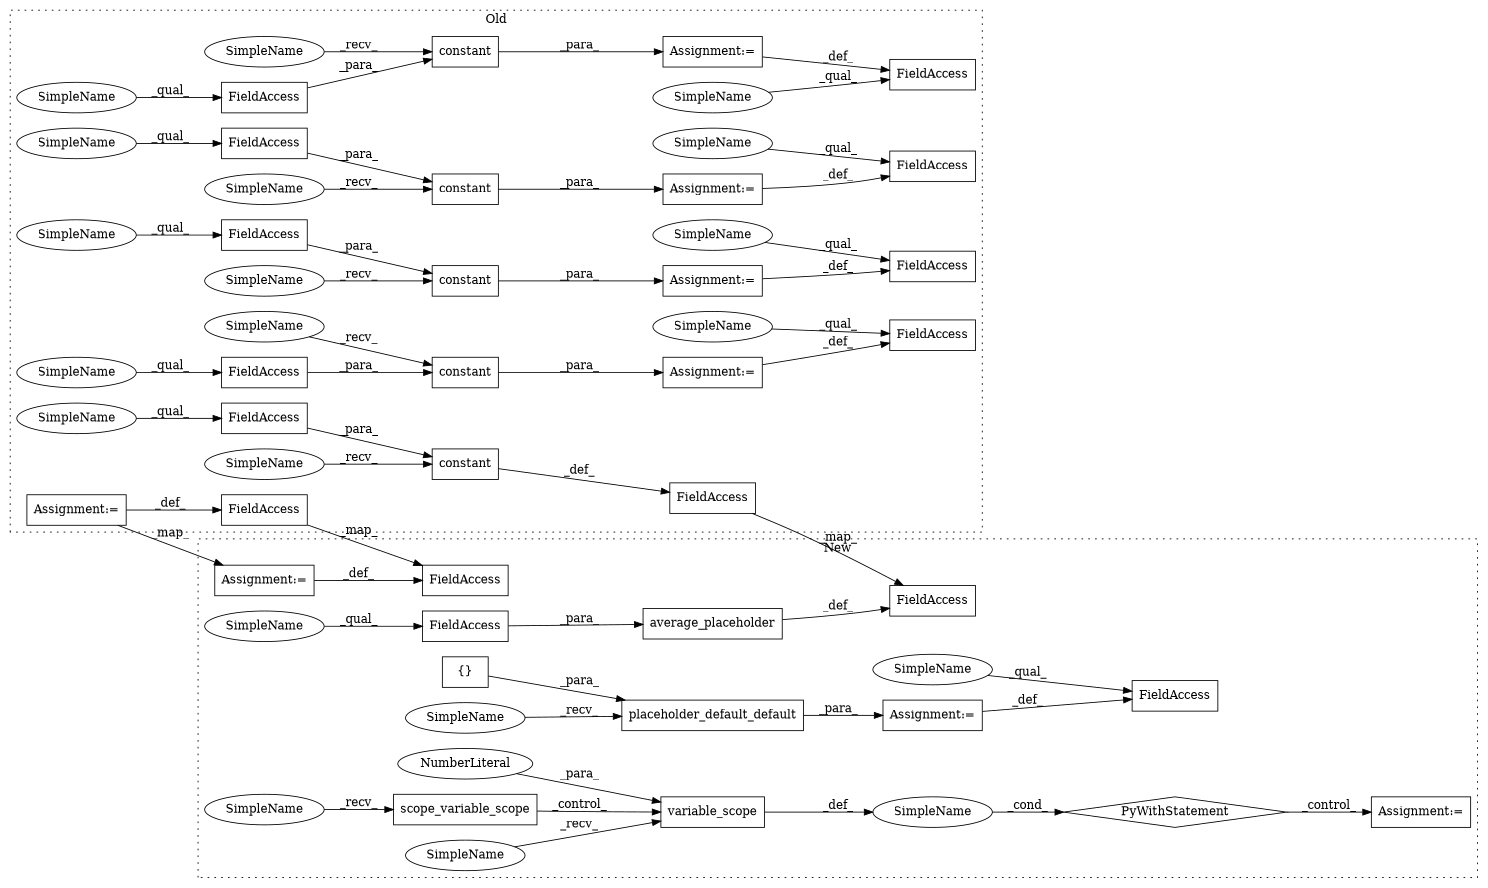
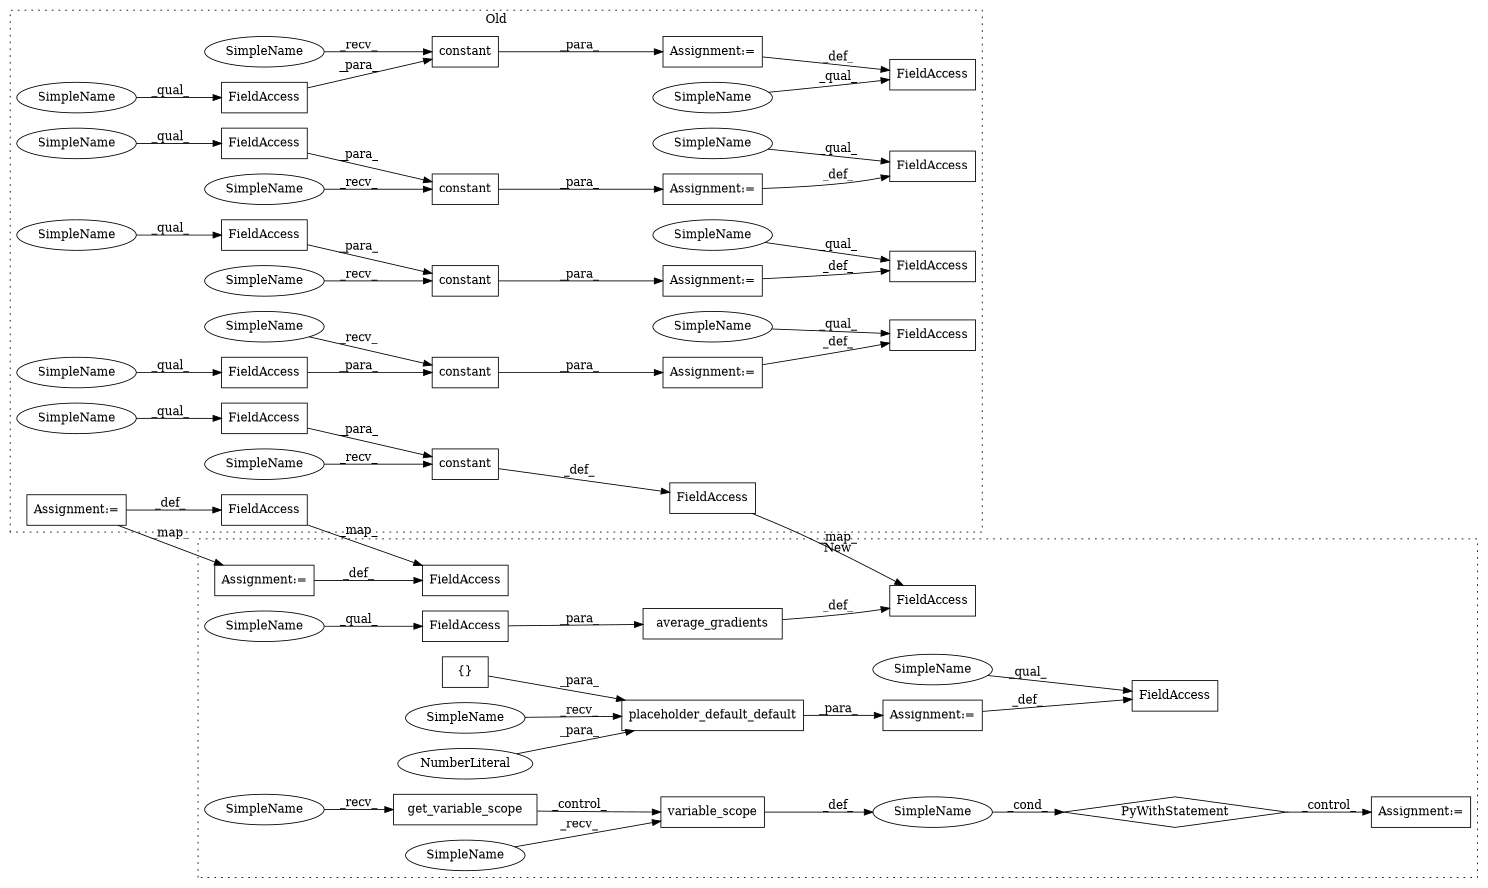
node "average_placeholder": label "average_placeholder" -> "average_gradients"
edge "NumberLiteral" -> "variable_scope": now "NumberLiteral" -> "placeholder_default_default"
node "scope_variable_scope": label "scope_variable_scope" -> "get_variable_scope"
